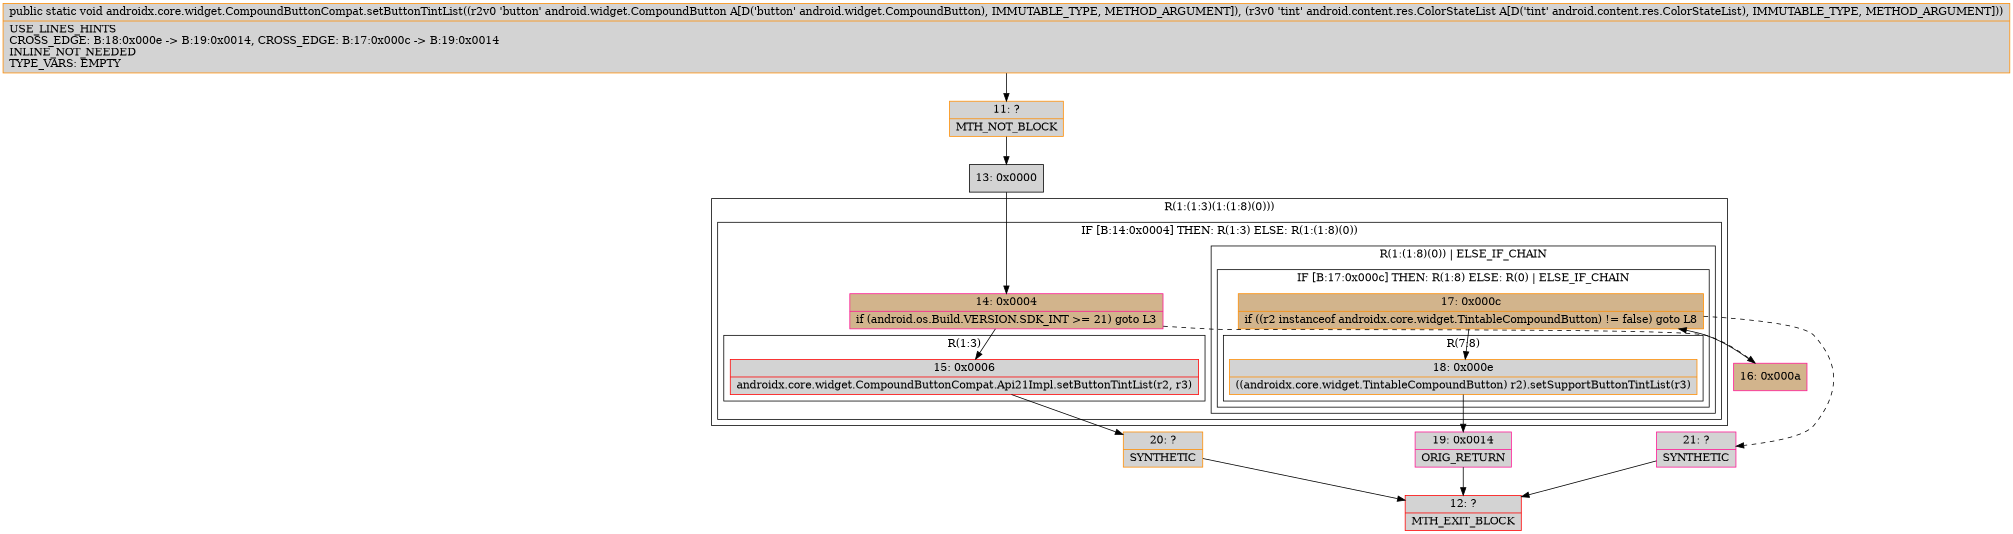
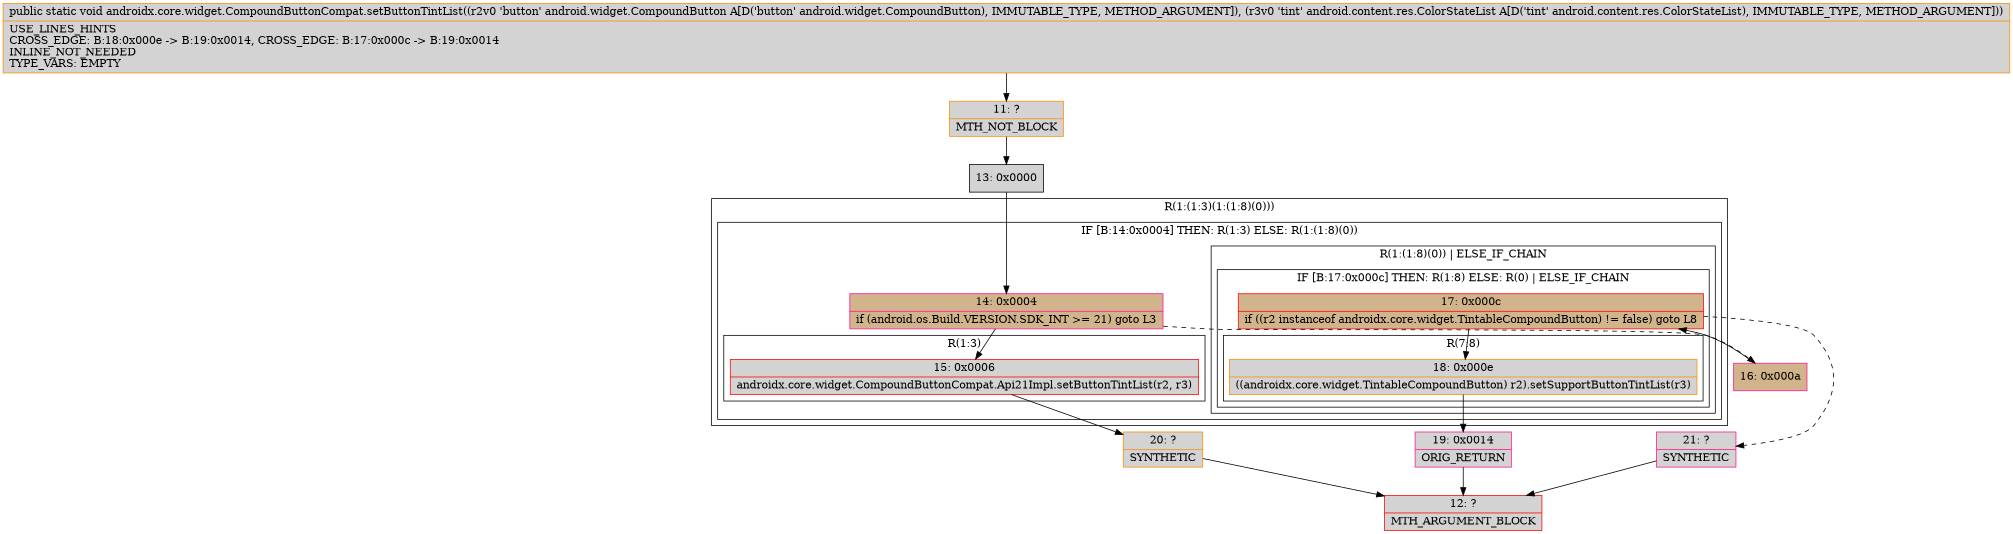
node "17: 0x000c": color darkorange -> red
node "12: ?": text "MTH_EXIT_BLOCK" -> "MTH_ARGUMENT_BLOCK"
